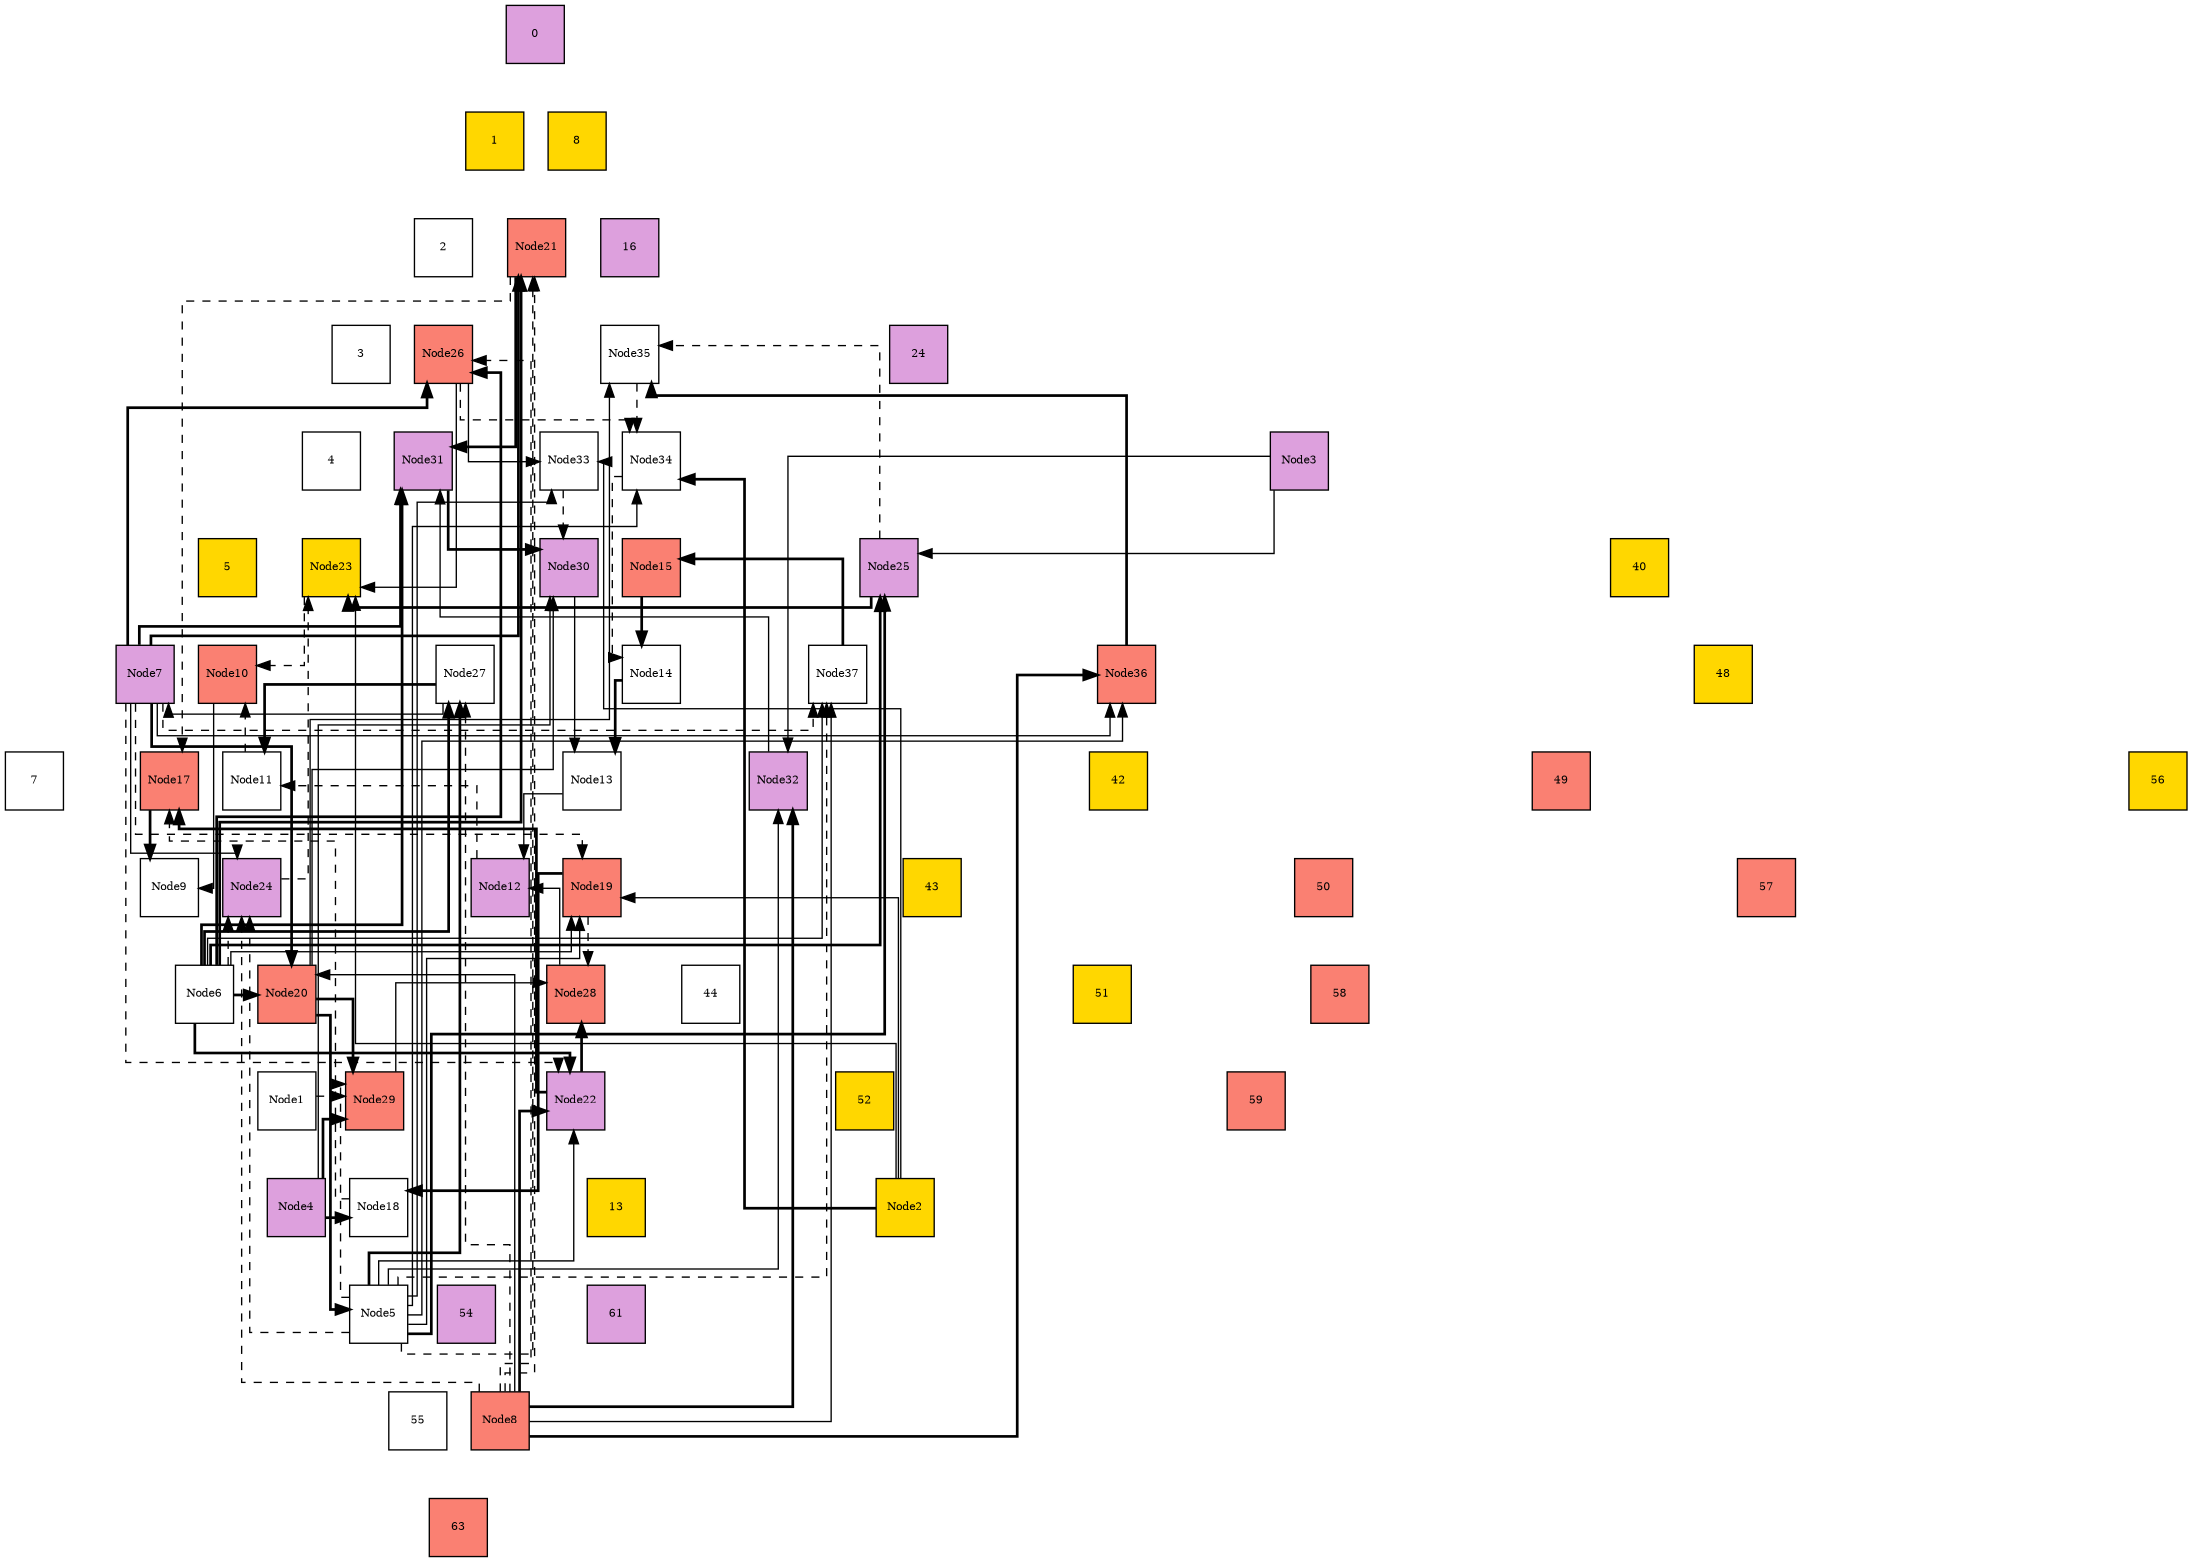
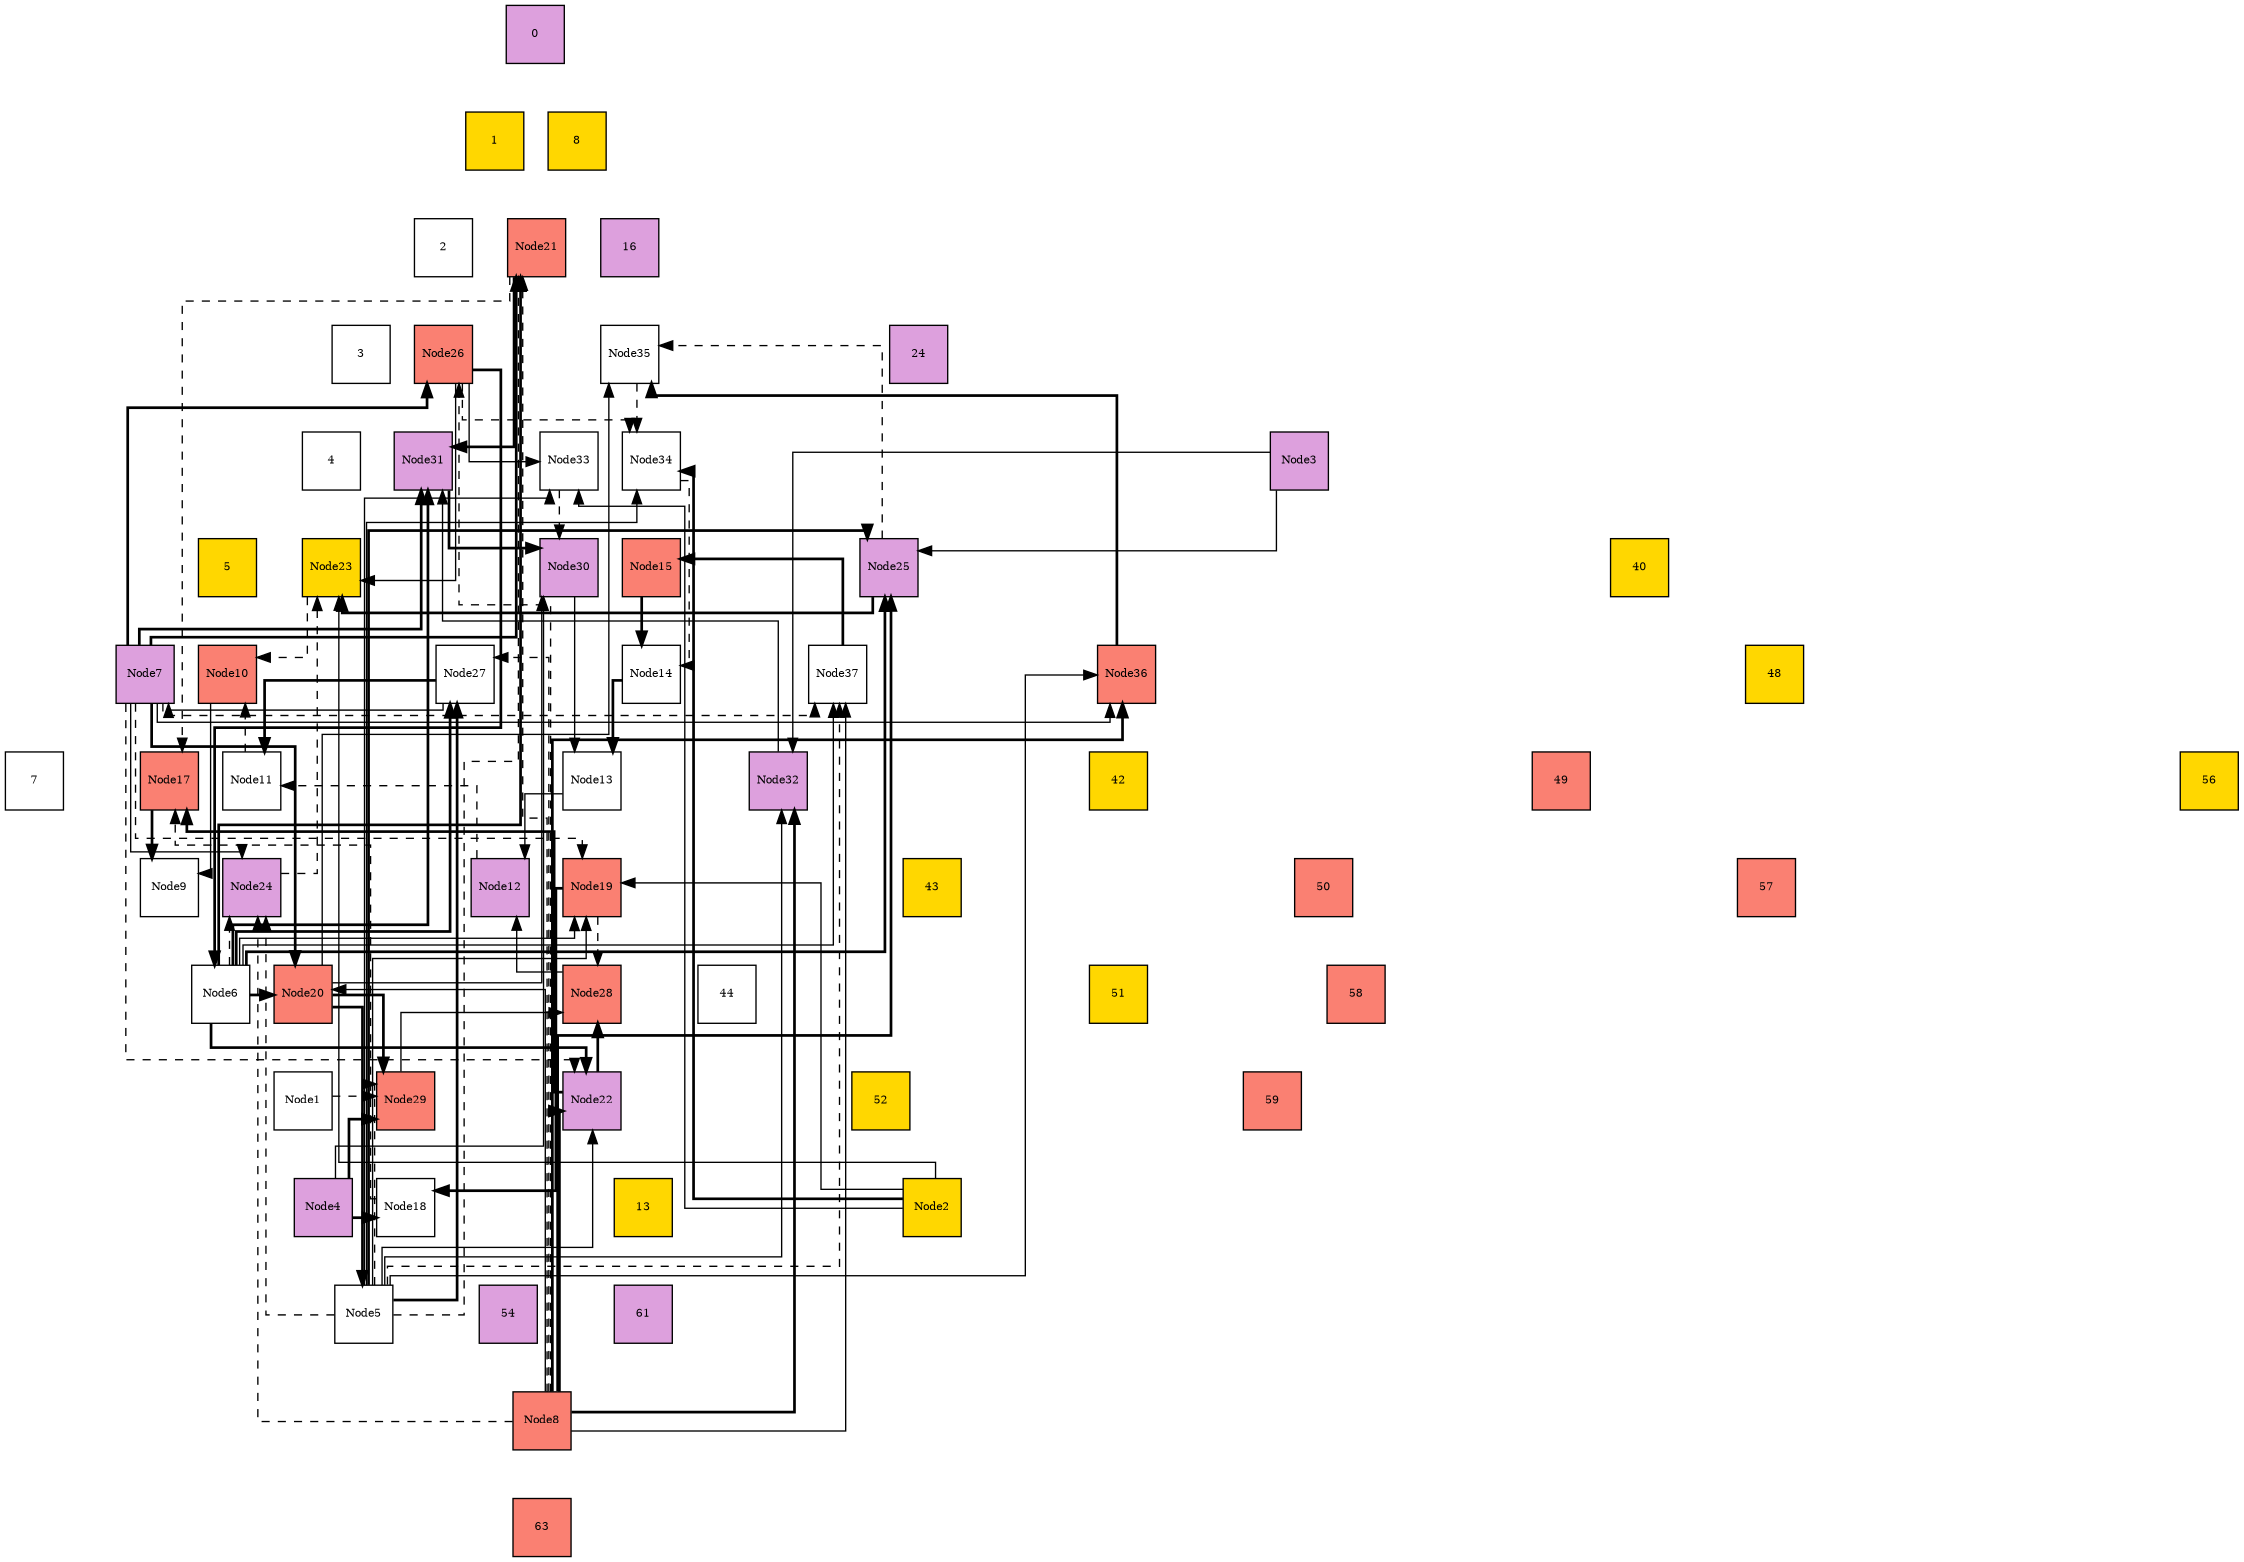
edge "Node6" -> "Node26": reversed
edge "Node8" -> "Node25": added
node "55": removed
